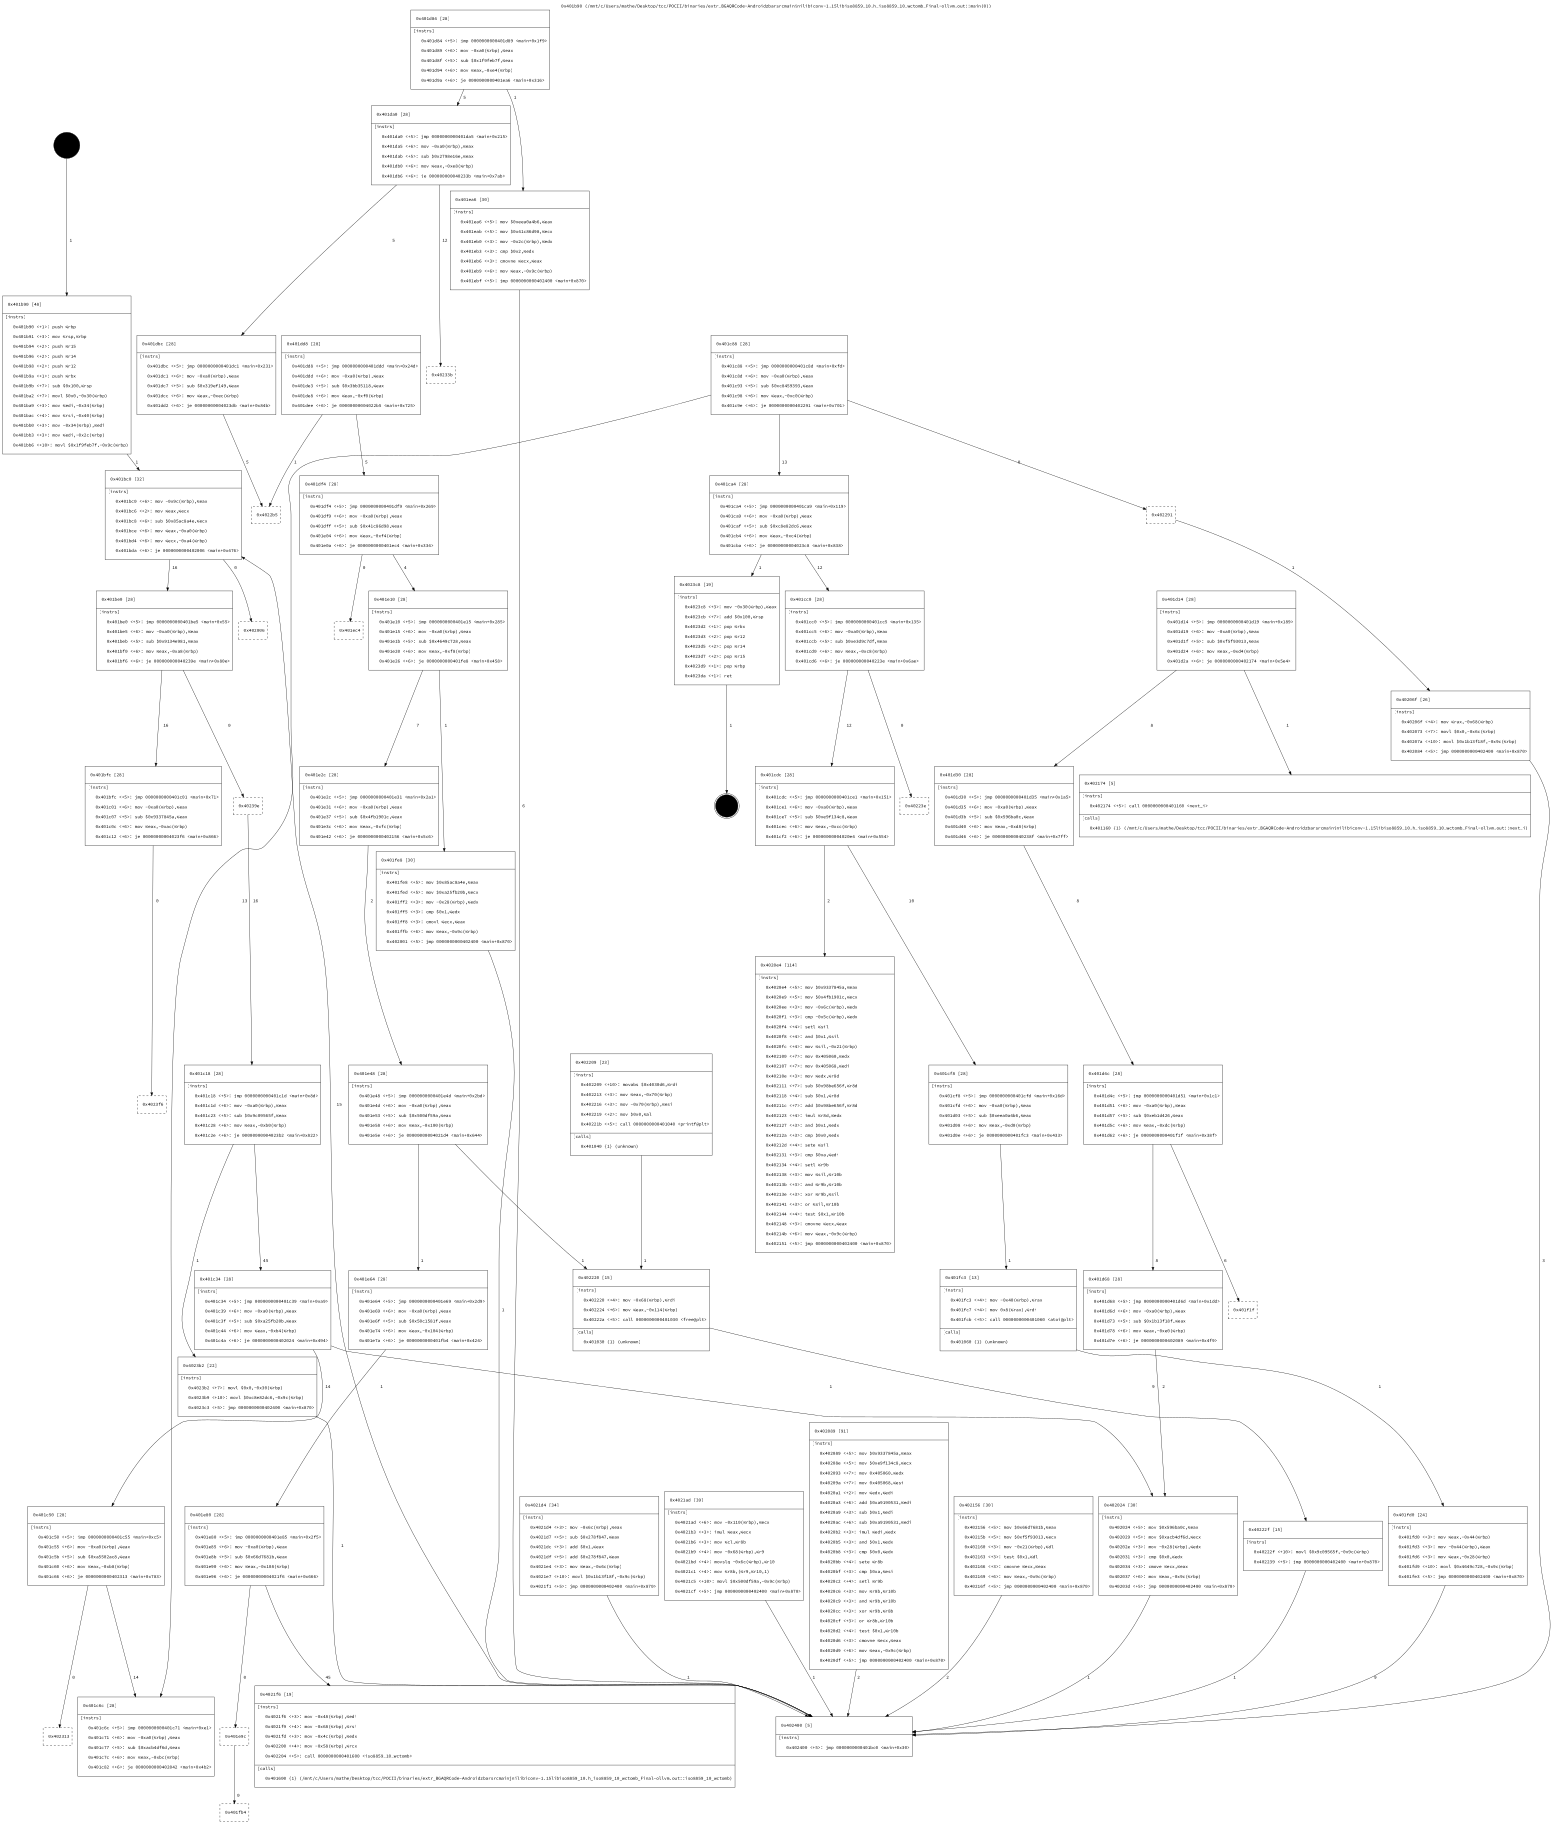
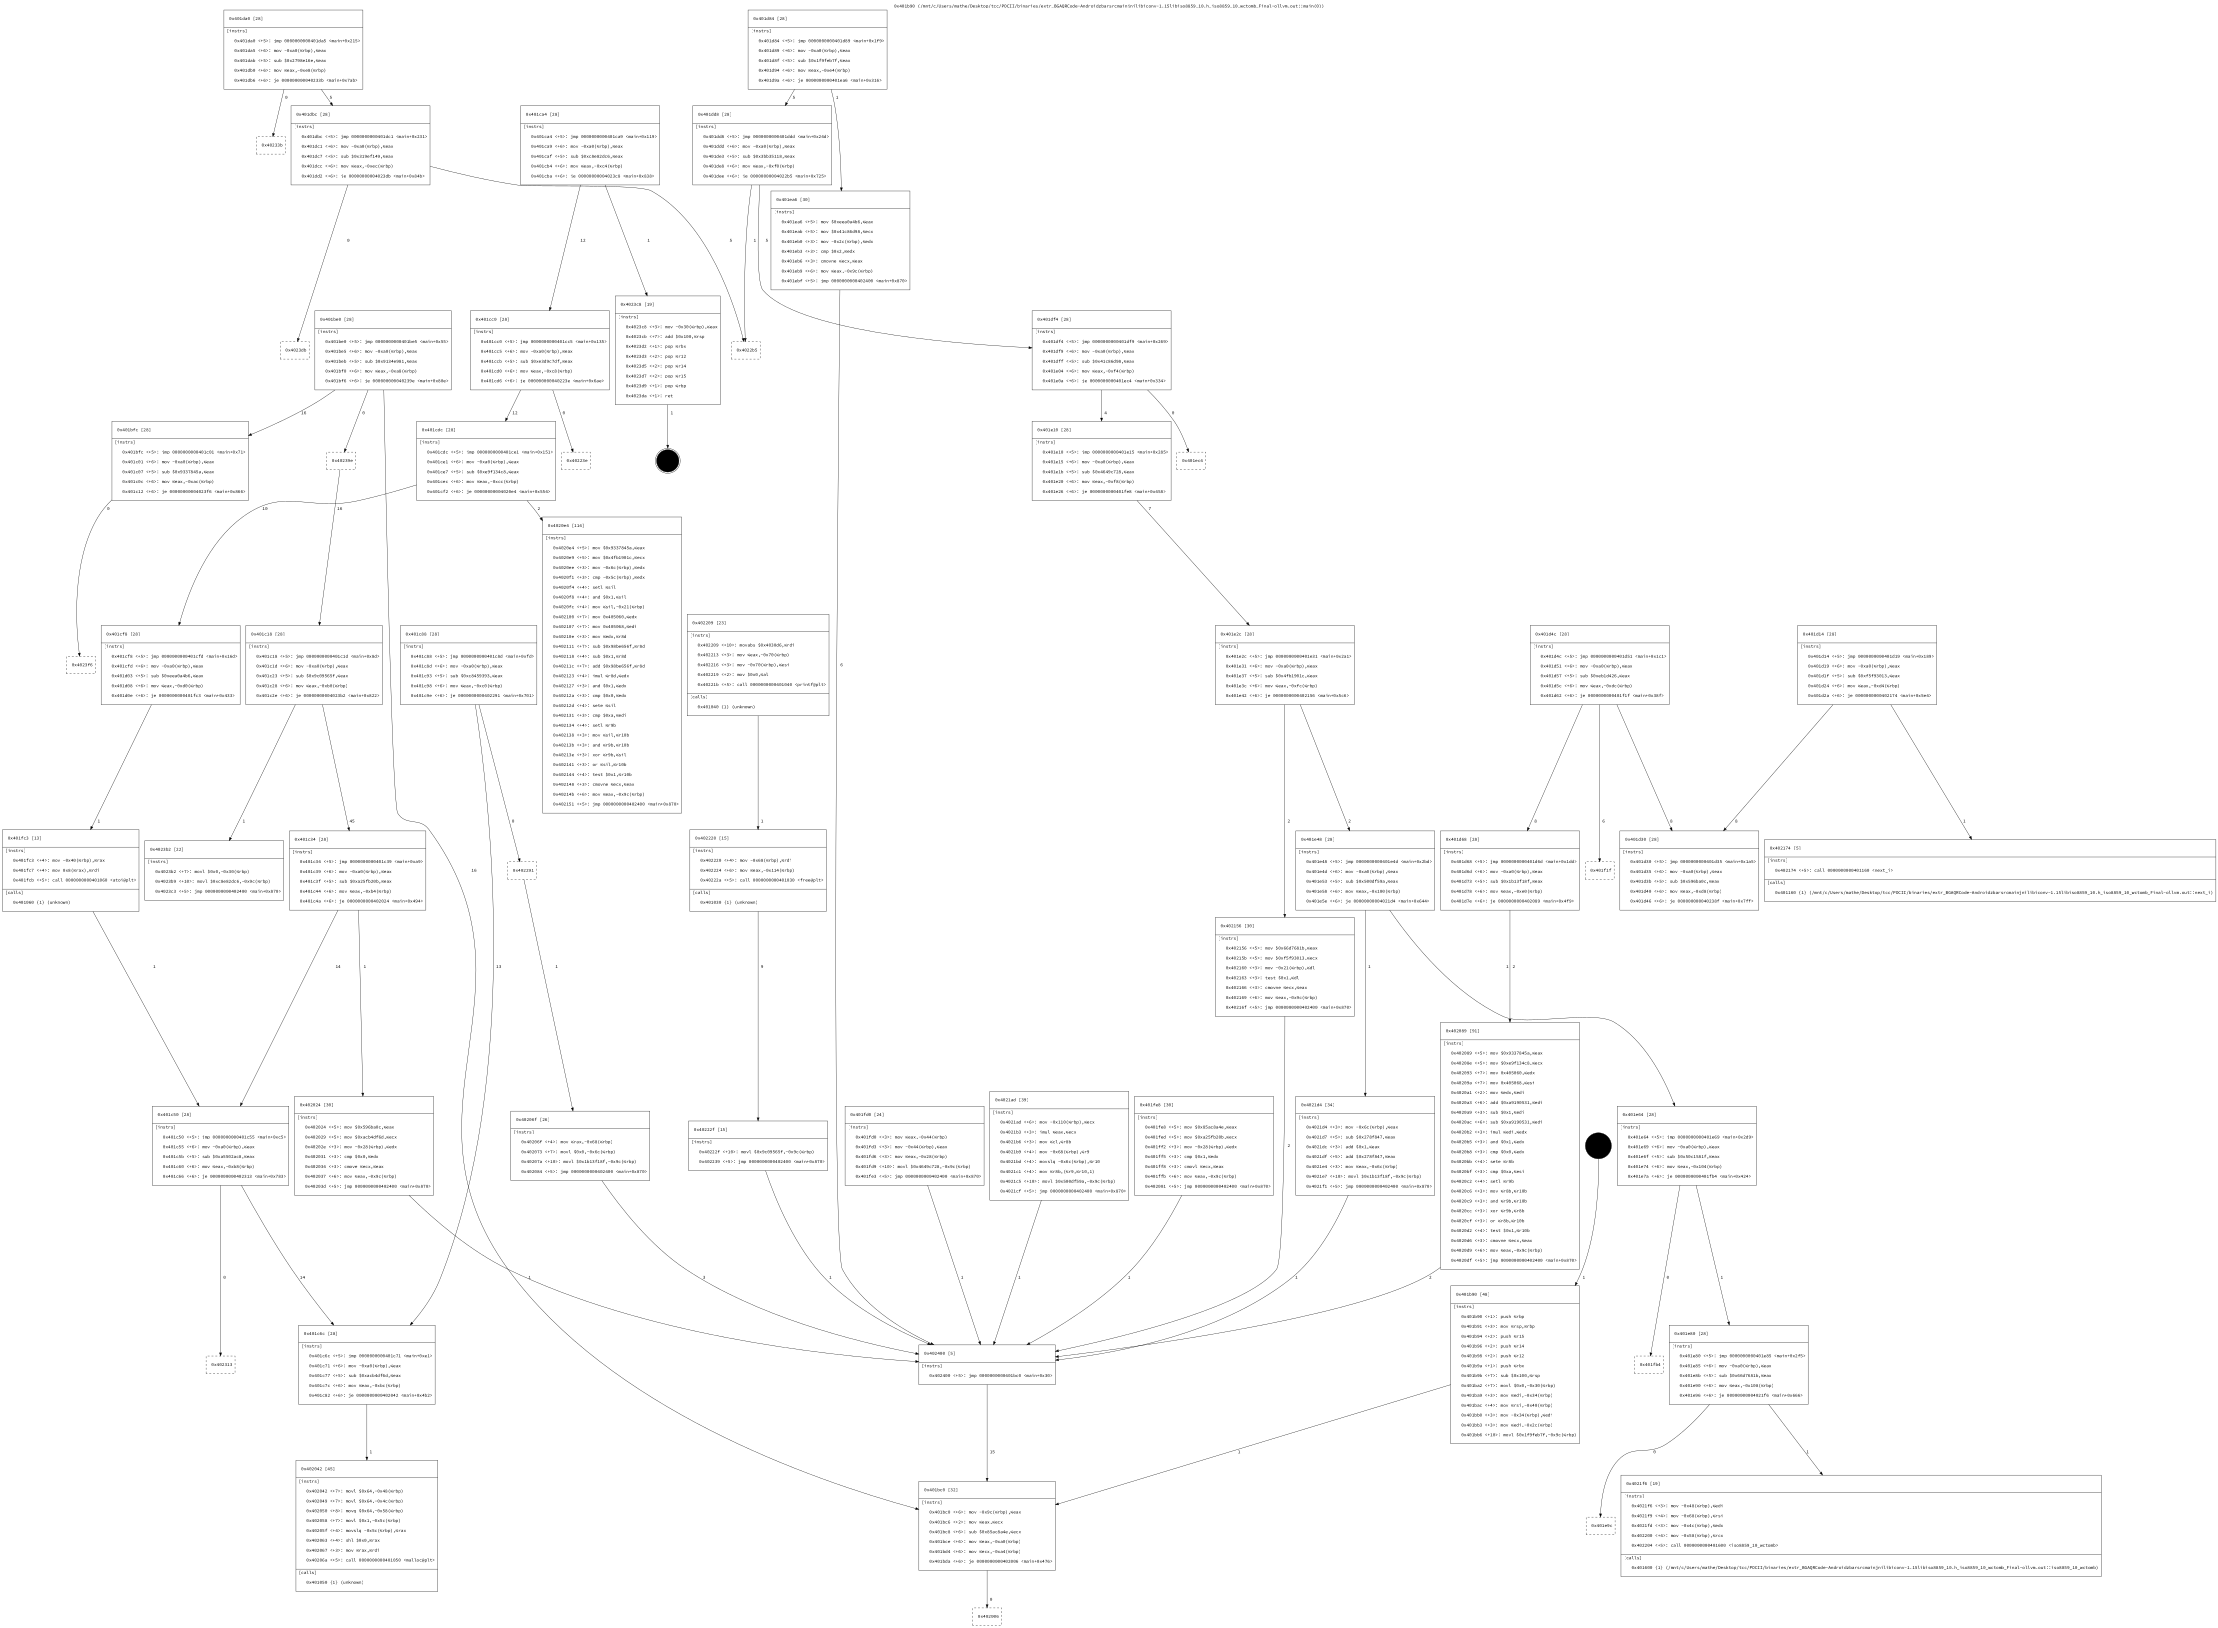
edge "0x401d84 [28]" -> "0x401da0 [28]": now "0x401d84 [28]" -> "0x401dd8 [28]"
edge "0x401da0 [28]" -> "0x40233b": label " 12" -> " 0"
node "0x4023db": added
edge "0x401c88 [28]" -> "0x401ca4 [28]": removed, label "13"
edge "0x401bc0 [32]" -> "0x401be0 [28]": reversed
edge "0x401e10 [28]" -> "0x401fe8 [30]": removed, label "1"
edge "0x401e2c [28]" -> "0x402156 [30]": added, label "2"
edge "0x401d30 [28]" -> "0x401d4c [28]": reversed
edge "0x401e48 [28]" -> "0x402220 [15]": now "0x401e48 [28]" -> "0x4021d4 [34]"
edge "0x401fc3 [13]" -> "0x401fd0 [24]": now "0x401fc3 [13]" -> "0x401c50 [28]"
edge "0x401d68 [28]" -> "0x402024 [30]": now "0x401d68 [28]" -> "0x402089 [91]"
node "0x402042 [45]": added
edge "0x401e80 [28]" -> "0x4021f6 [19]": label " 45" -> " 1"
edge "0x401fd0 [24]" -> "0x402400 [5]": label " 9" -> " 1"
edge "0x4023b2 [22]" -> "0x402400 [5]": removed, label "1"
edge "0x401e9c" -> "0x401fb4": now "0x401e64 [28]" -> "0x401fb4"
